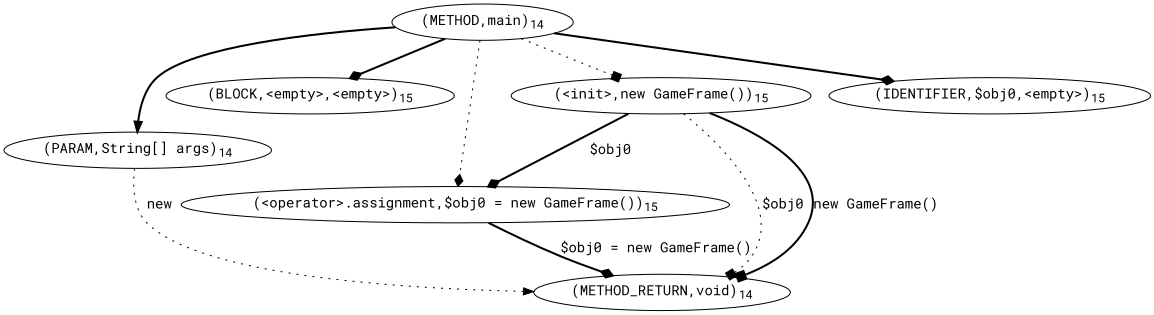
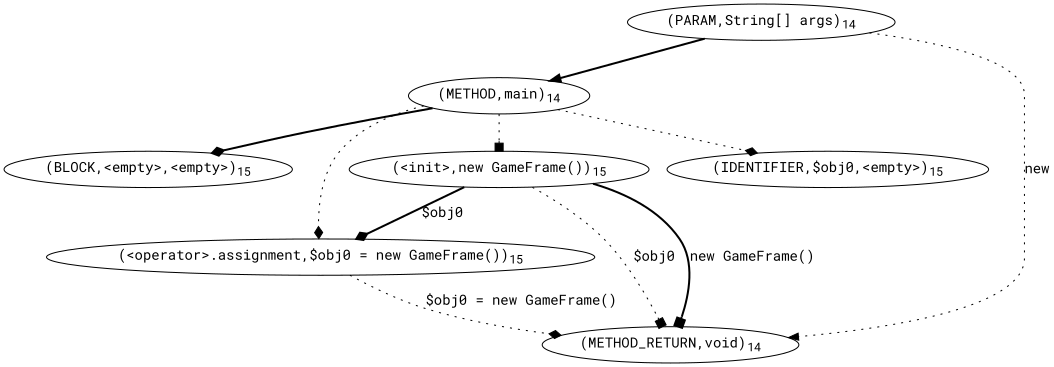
edge "(METHOD,main)" -> "(PARAM,String[] args)": reversed
edge "(METHOD,main)" -> "(IDENTIFIER,$obj0,<empty>)": style bold -> dotted
edge "(<operator>.assignment,$obj0 = new GameFrame())" -> "(METHOD_RETURN,void)": style bold -> dotted
